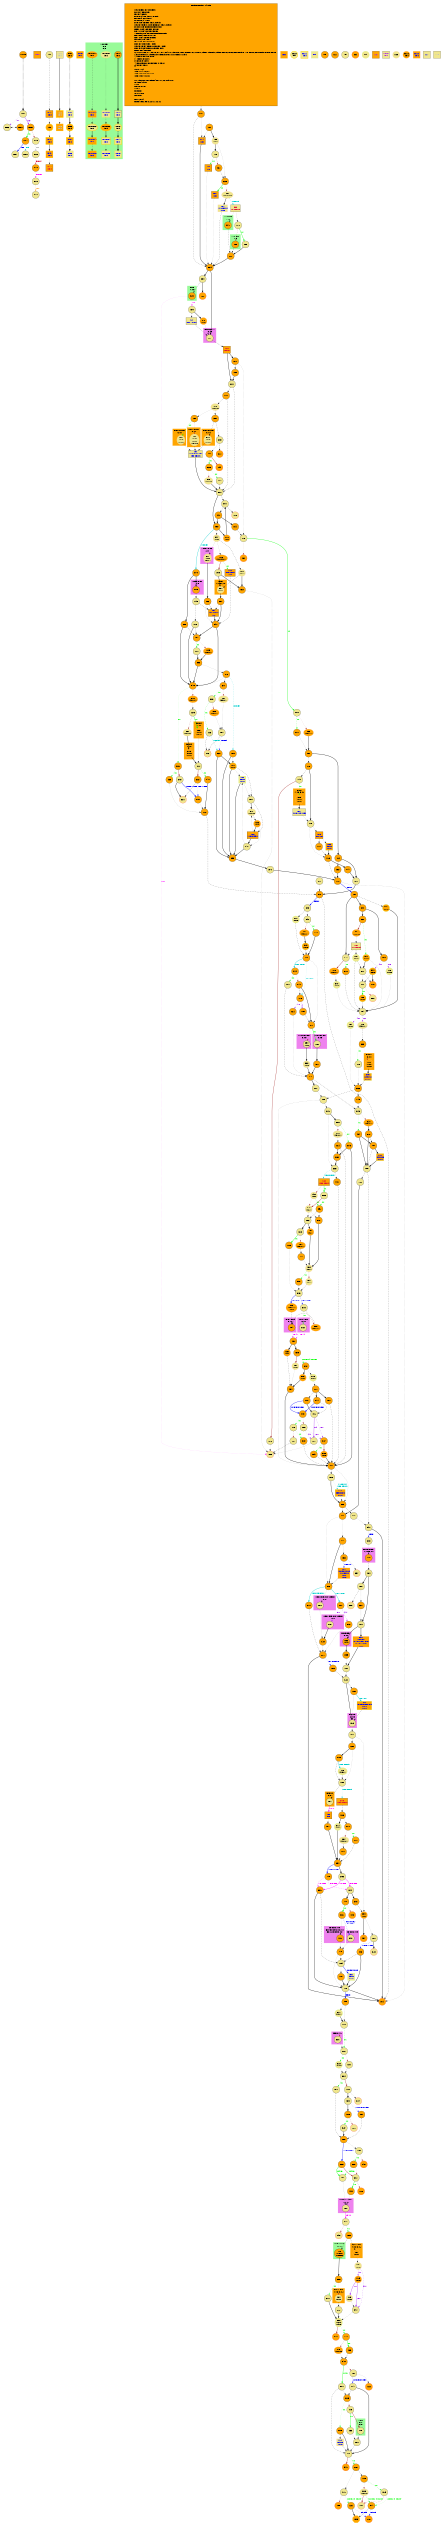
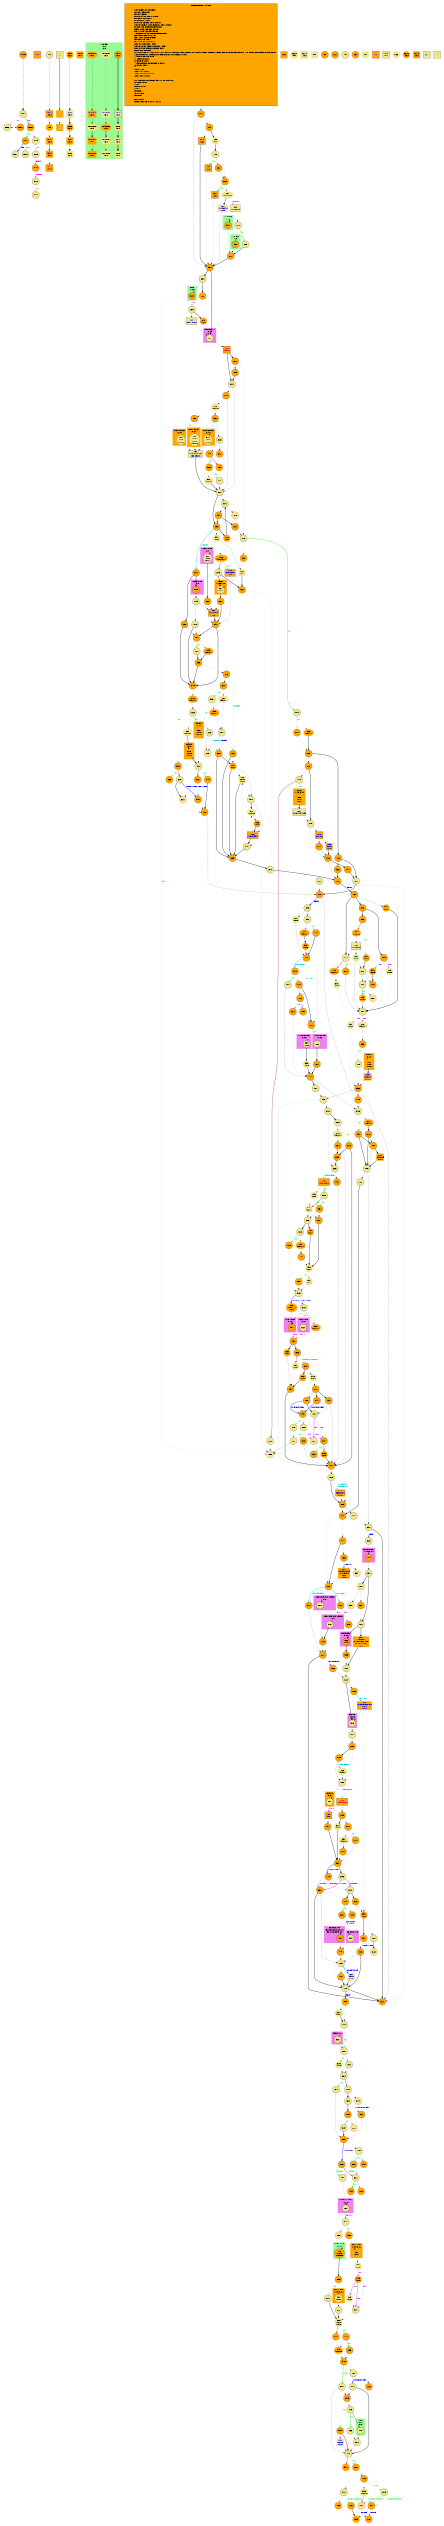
edge "001" -> "274 info": now "001" -> "126"
